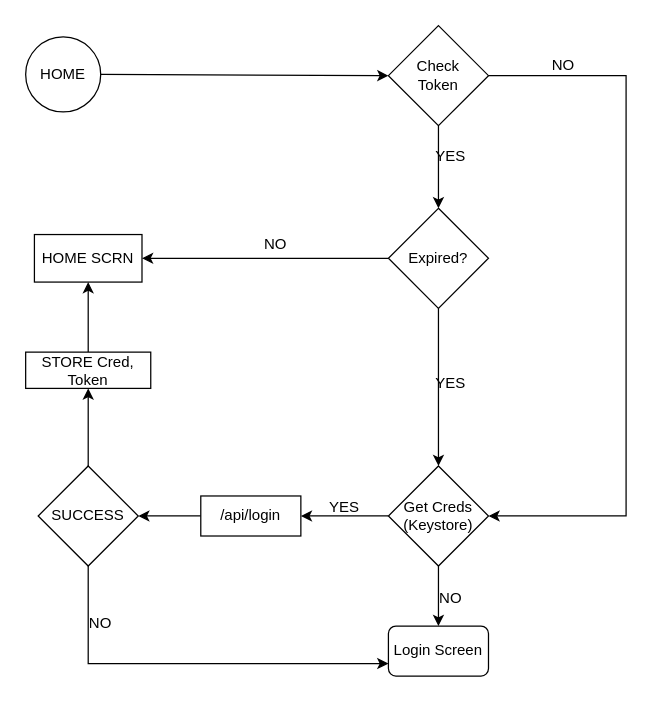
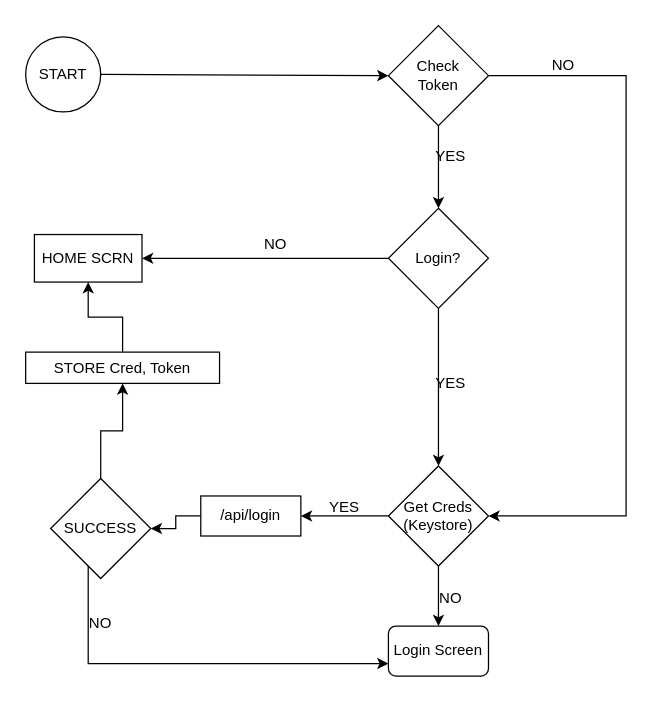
node "HOME": label "HOME" -> "START"
node "Expired?": label "Expired?" -> "Login?"
node "STORE Cred, Token": size 125x36 -> 194x31
node "SUCCESS": moved (88, 516) -> (101, 528)
